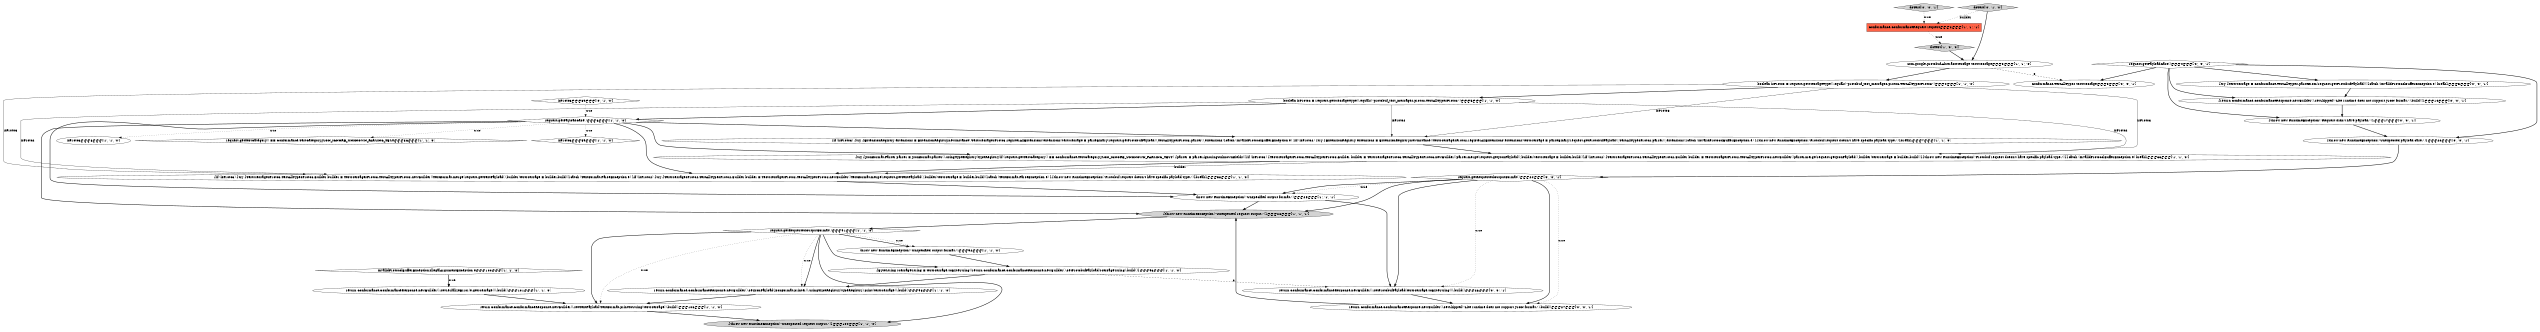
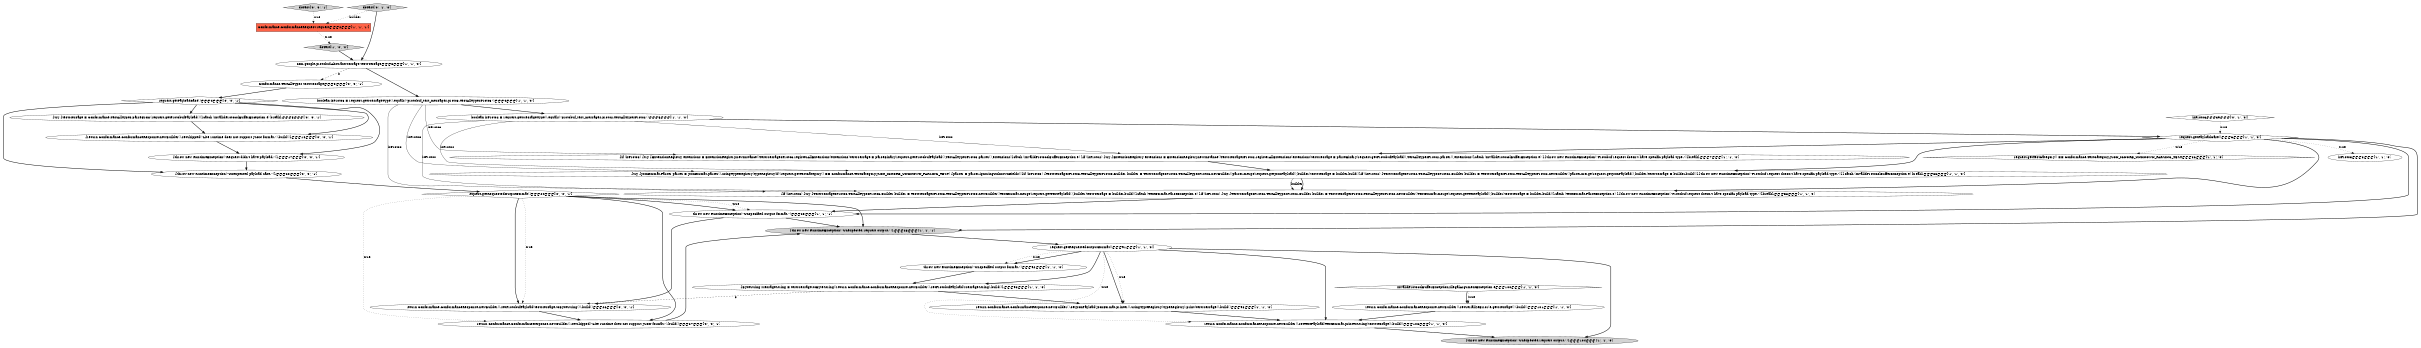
edge "request.getPayloadCase()@@@4@@@['0', '0', '1']" -> "Conformance.TestAllTypes testMessage@@@3@@@['0', '0', '1']": reversed
node "isProto3@@@59@@@['1', '1', '0']": removed
node "request.getRequestedOutputFormat()@@@91@@@['1', '1', '0']": shape diamond -> ellipse
